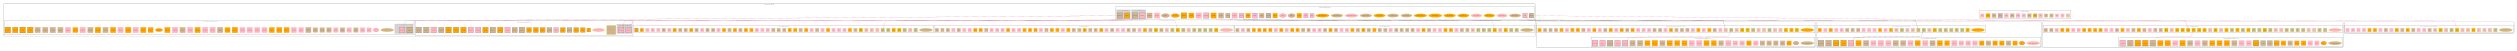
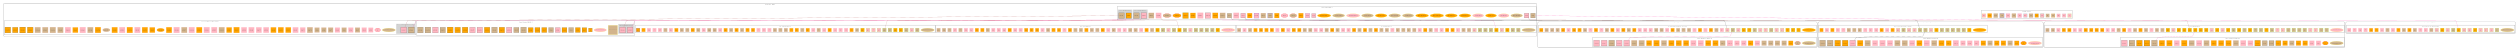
node "1/0/37": shape square -> ellipse
